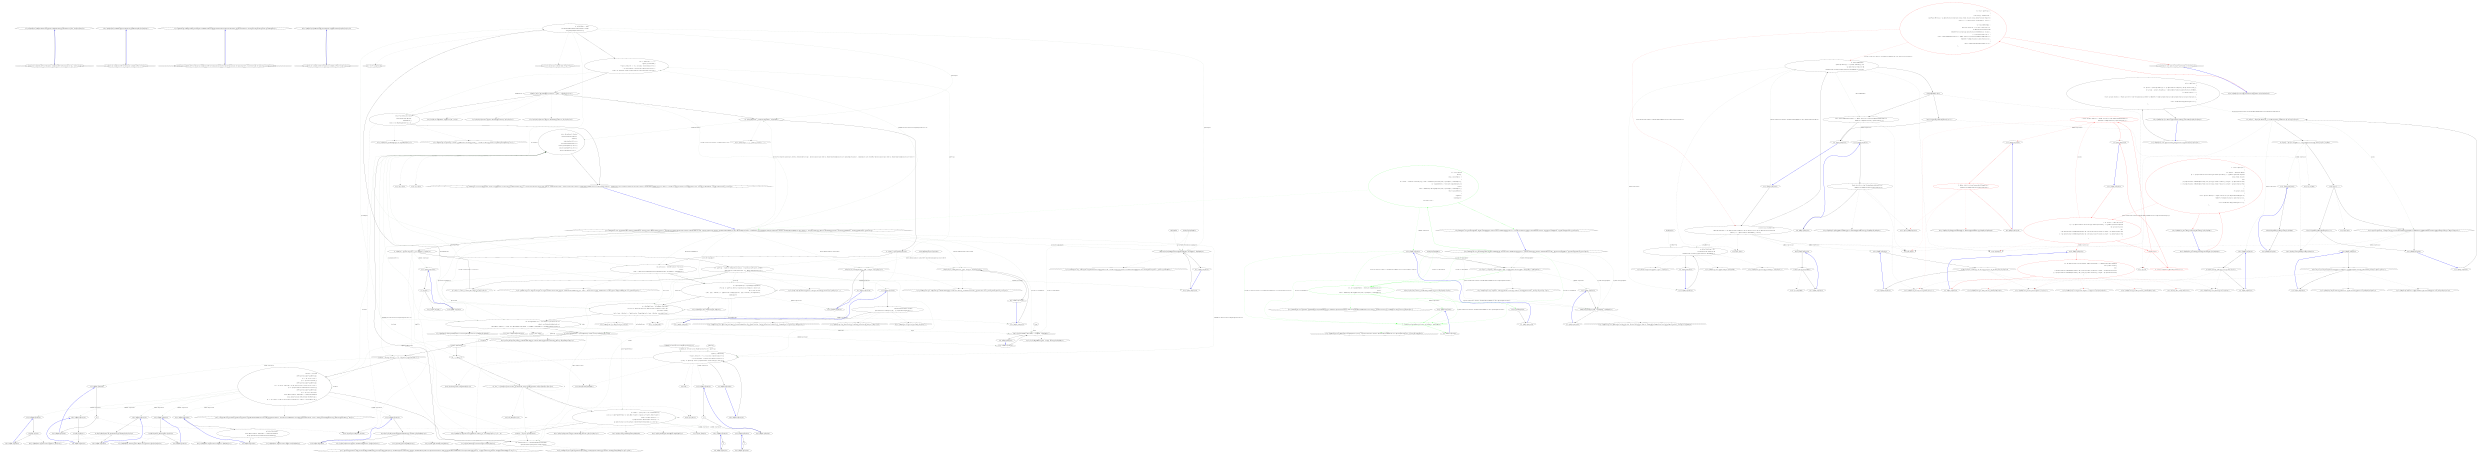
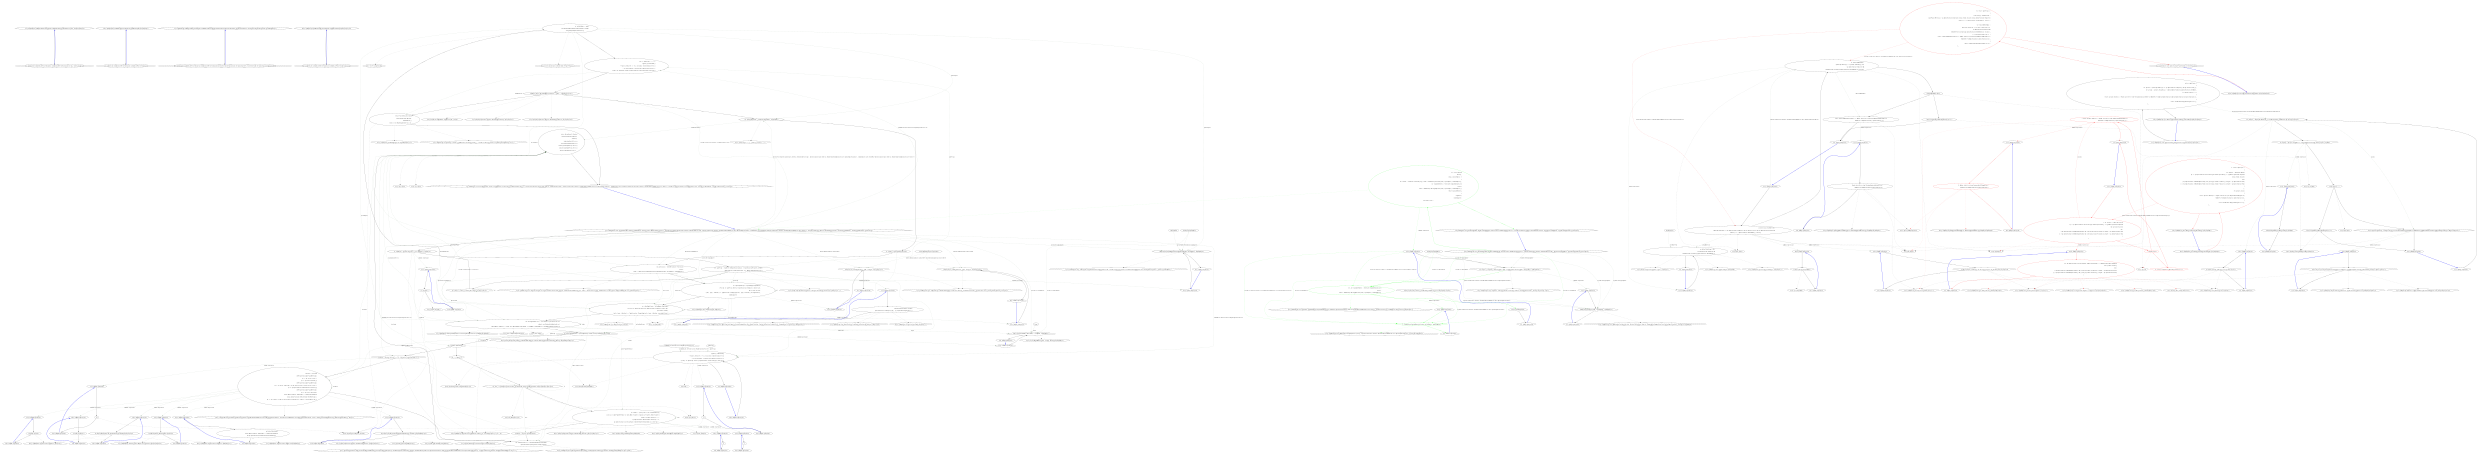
edge "var typeInfo = factory.Return(f => f().GetType(), typeof(T))" -> "var t = typeof(T)": now "var typeInfo = factory.Return(f => f().GetType(), typeof(T))" -> "typeInfo.IsMutable()"
